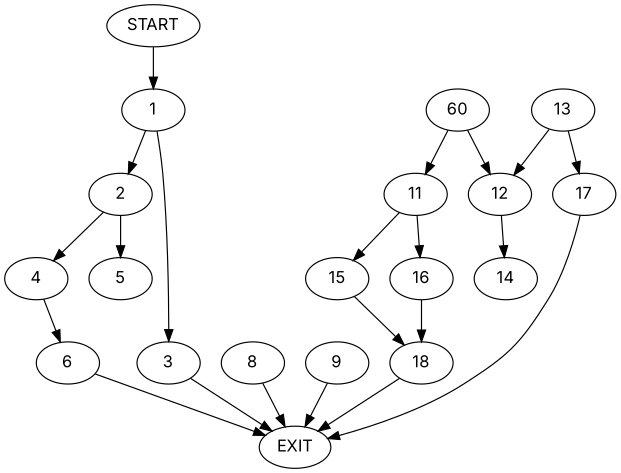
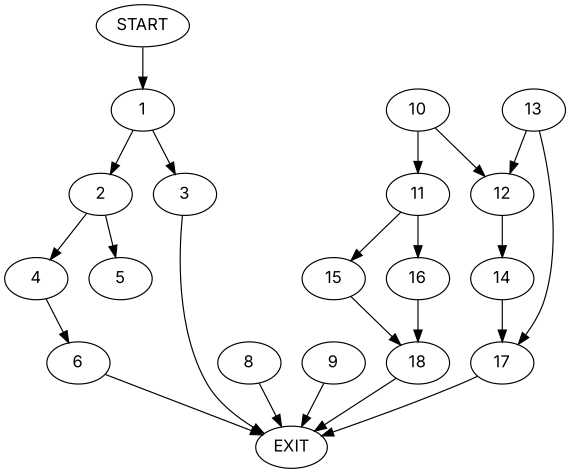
node "60": label "60" -> "10"
edge "14" -> "17": added
